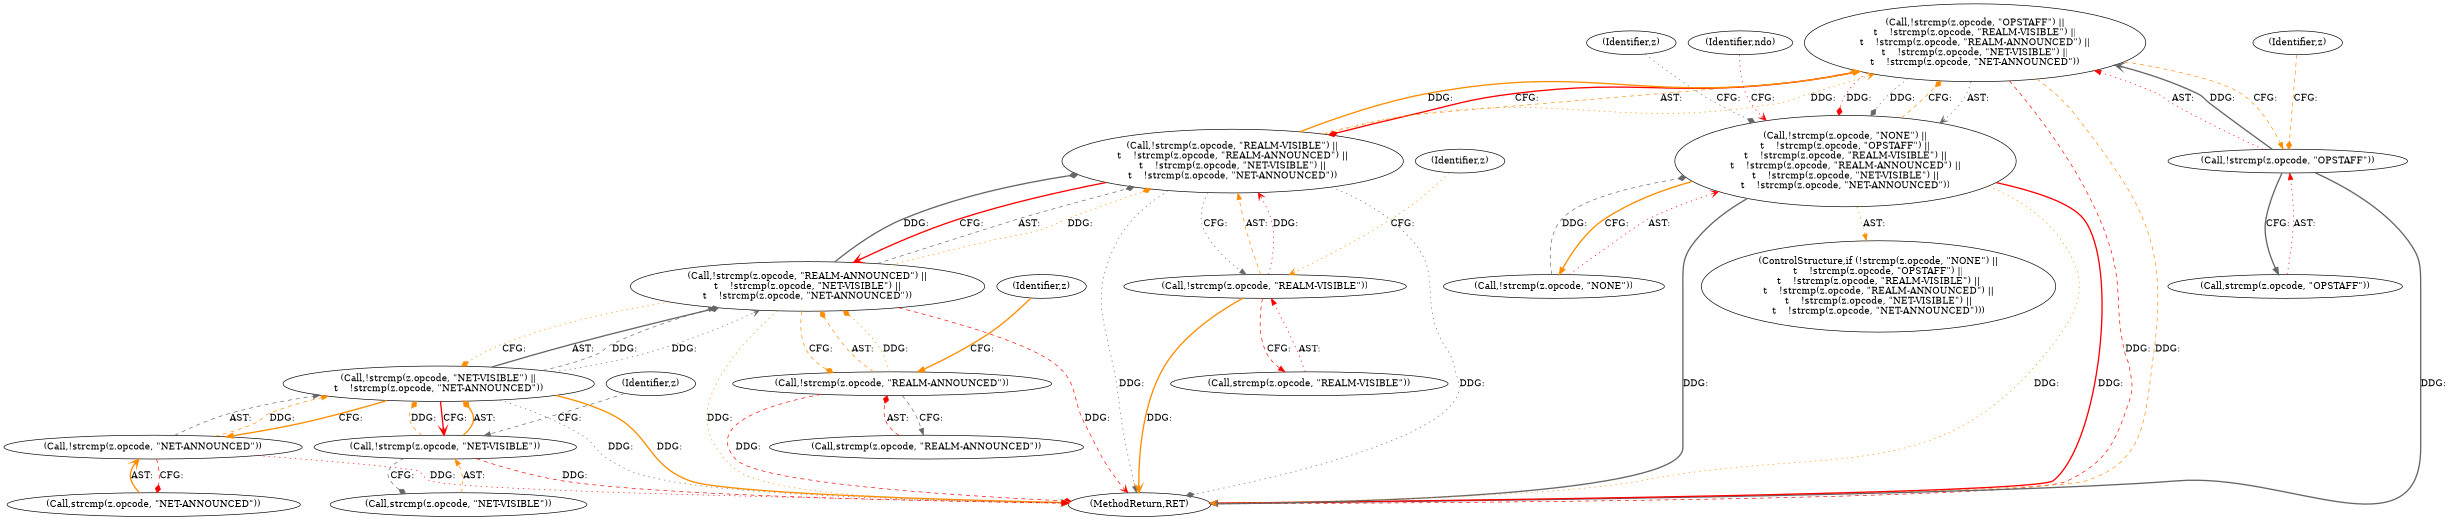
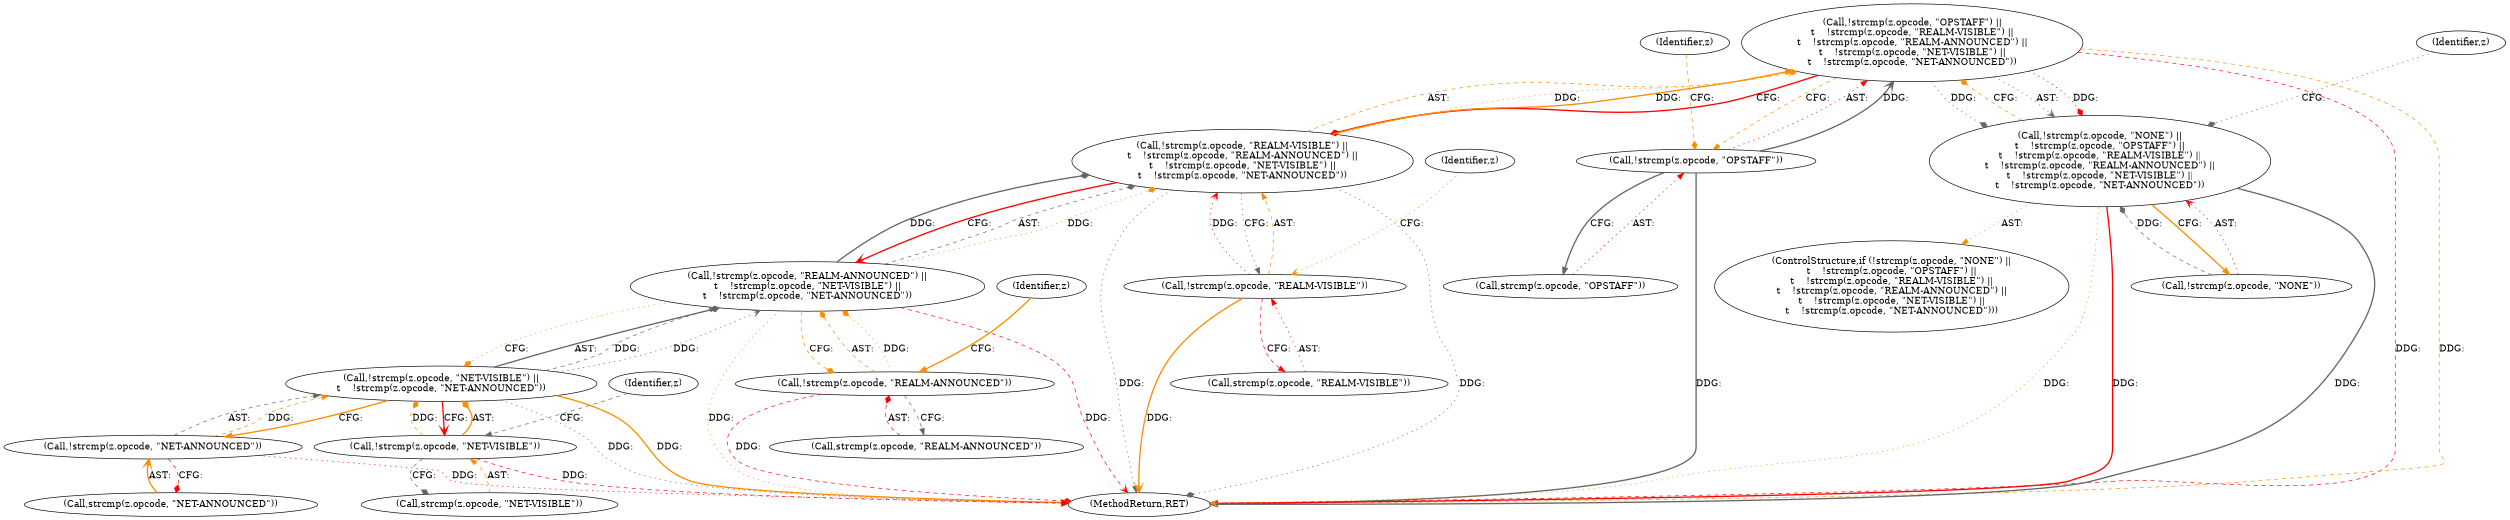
node "(Identifier,ndo)": removed
